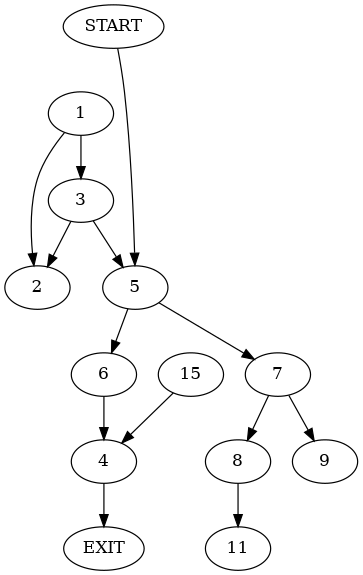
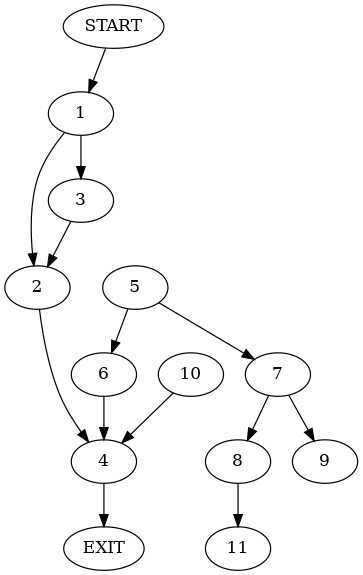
edge "START" -> "5": now "START" -> "1"
edge "3" -> "5": removed
edge "2" -> "4": added
node "15": label "15" -> "10"
